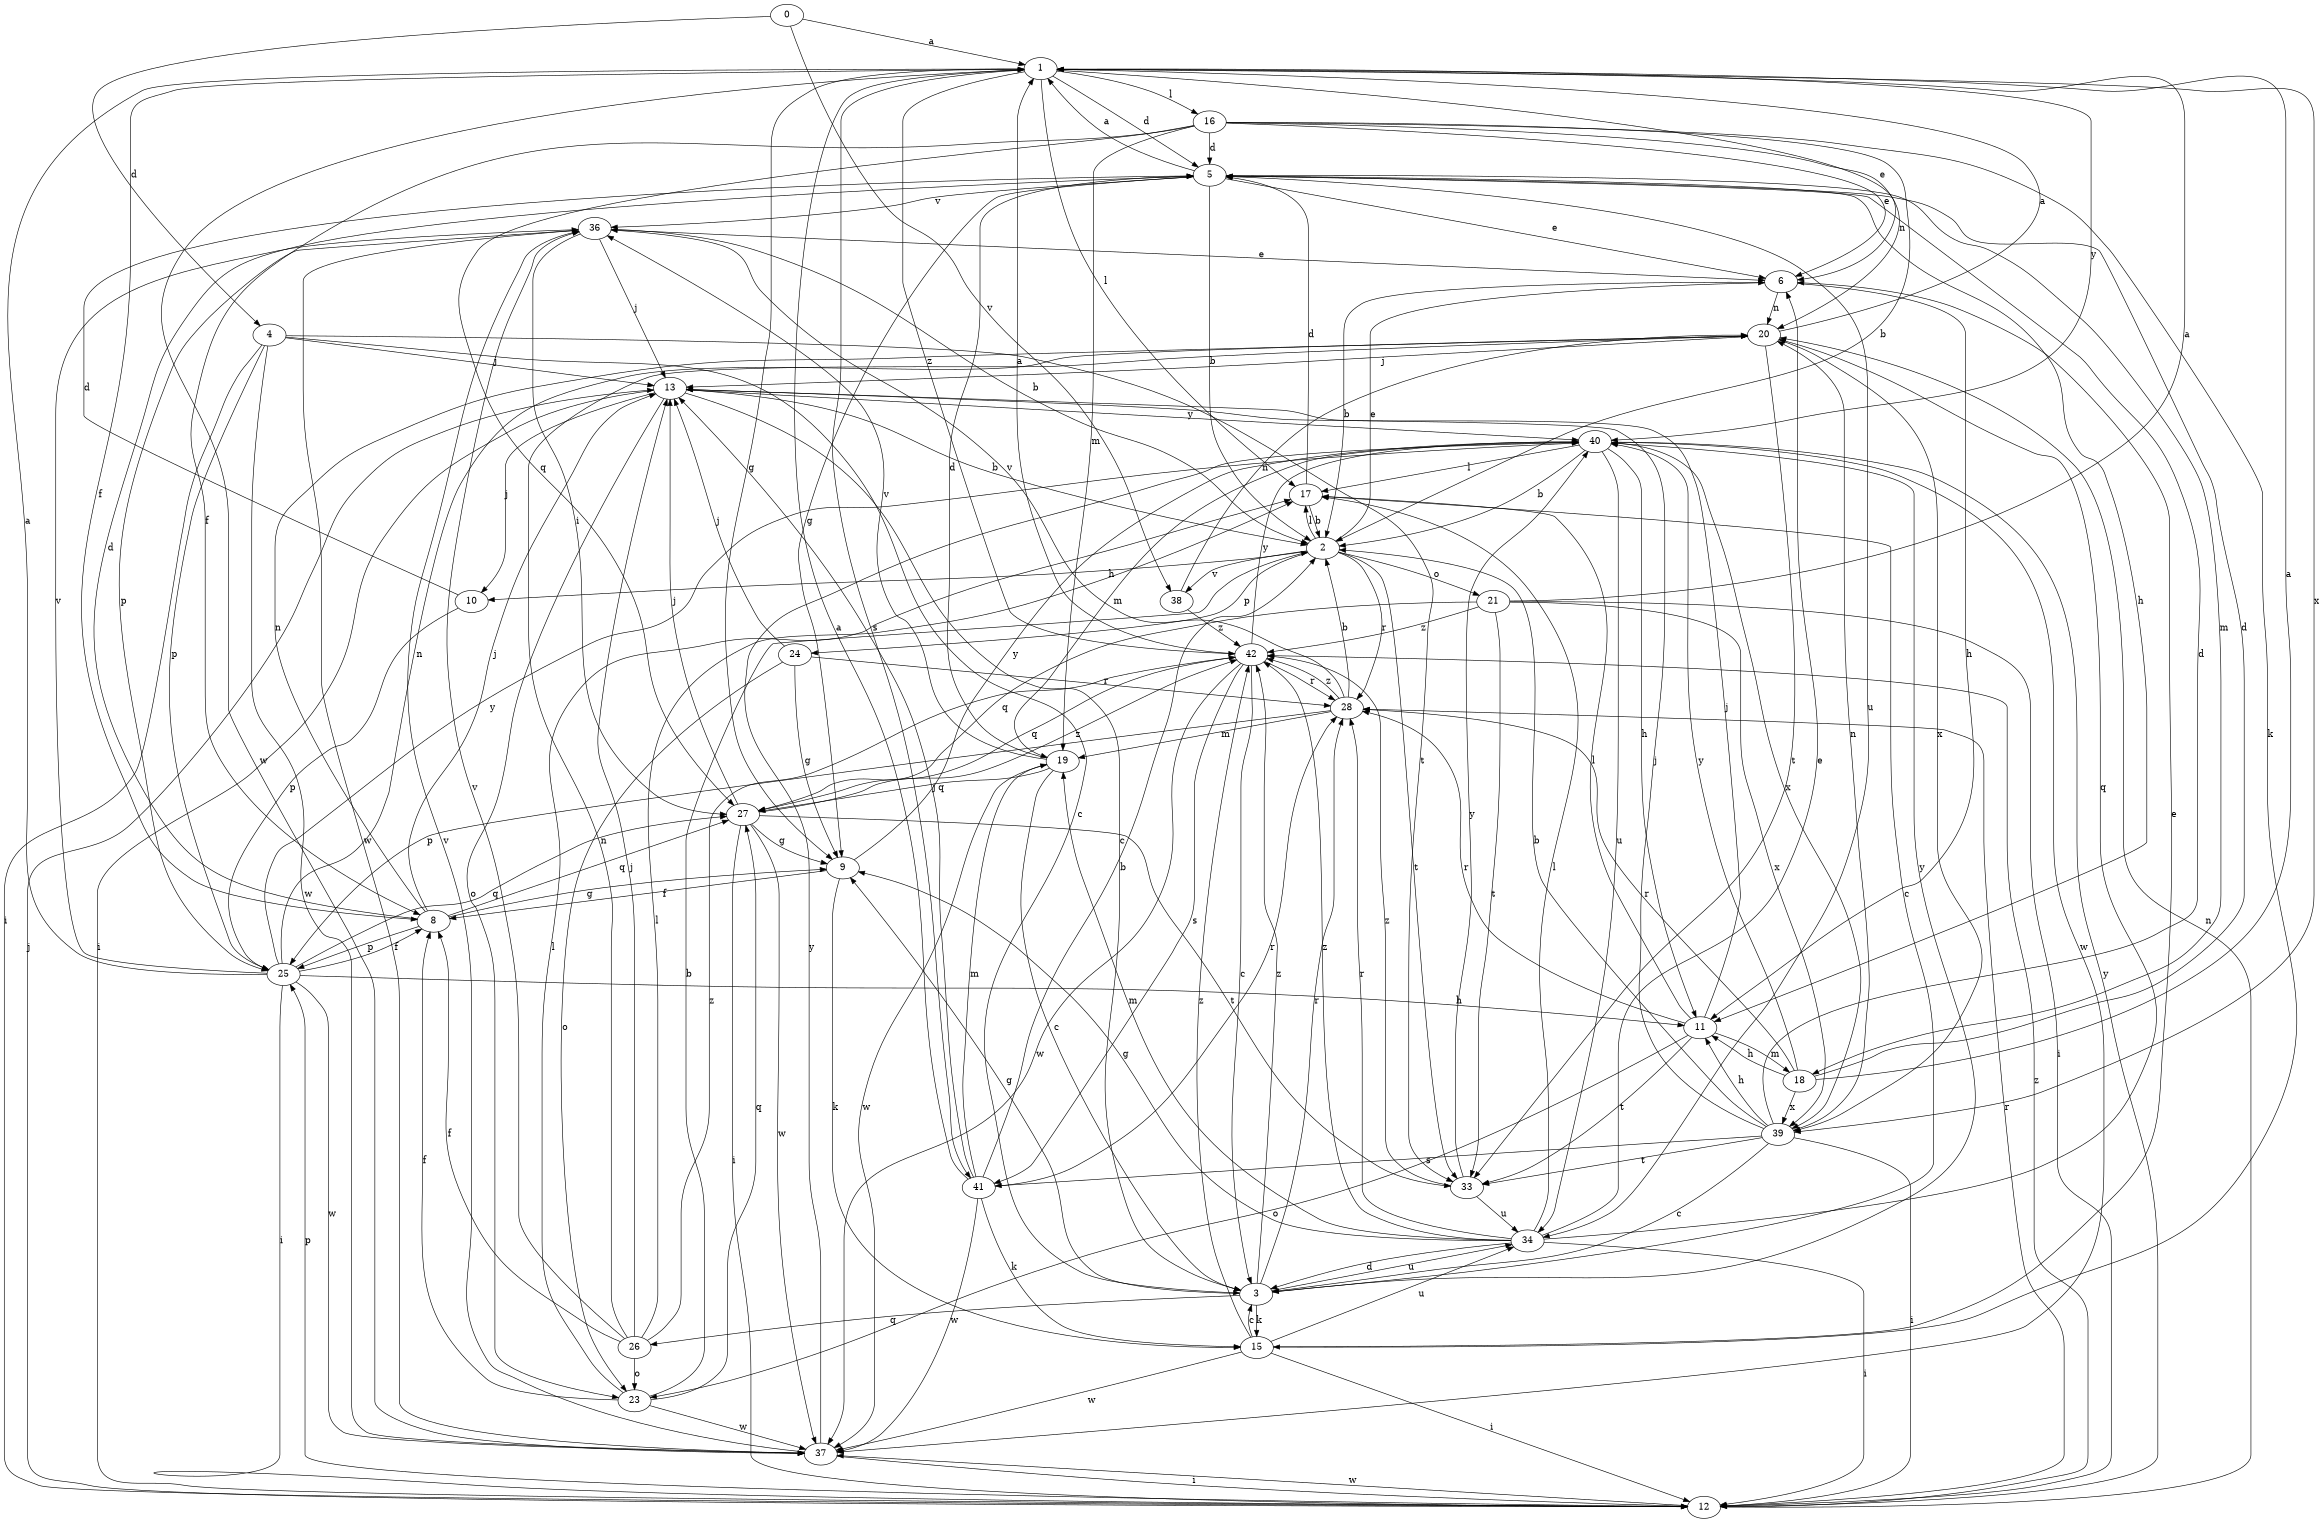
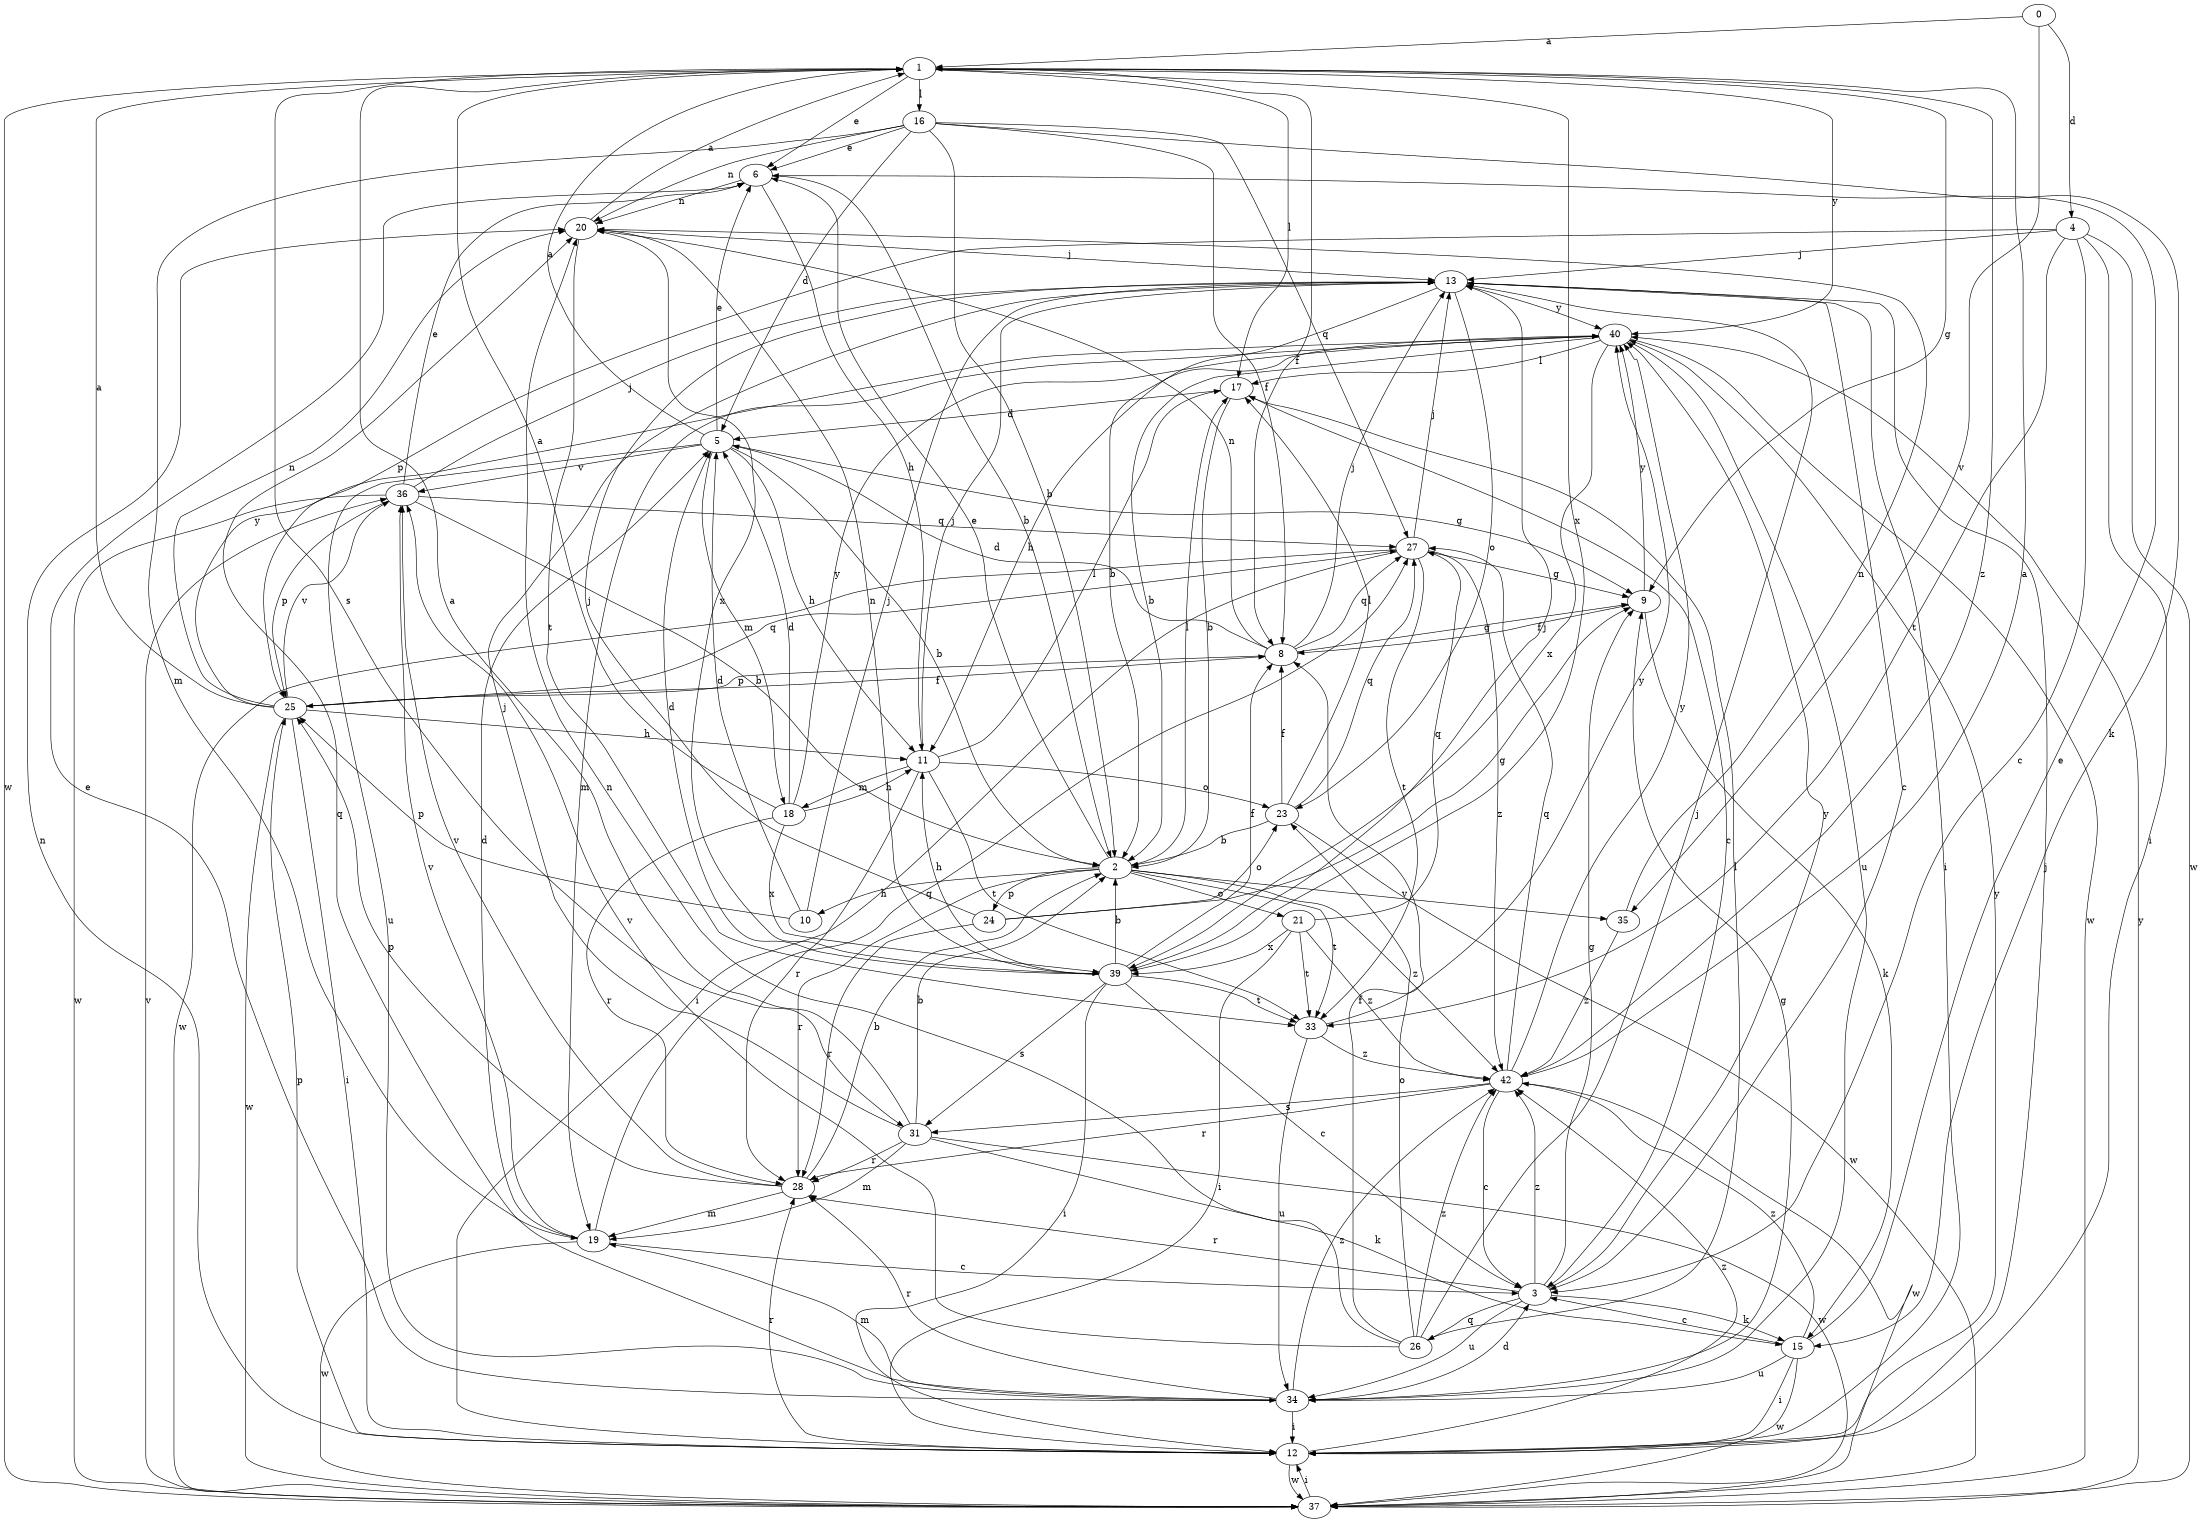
edge "21" -> "1": removed, label "a"
edge "1" -> "5": removed, label "d"
edge "13" -> "10": reversed
edge "36" -> "27": label "i" -> "q"
node "38": label "38" -> "35"
edge "28" -> "42": now "2" -> "42"
edge "34" -> "17": removed, label "l"
edge "39" -> "8": added, label "f"
edge "40" -> "12": reversed
node "41": label "41" -> "31"
